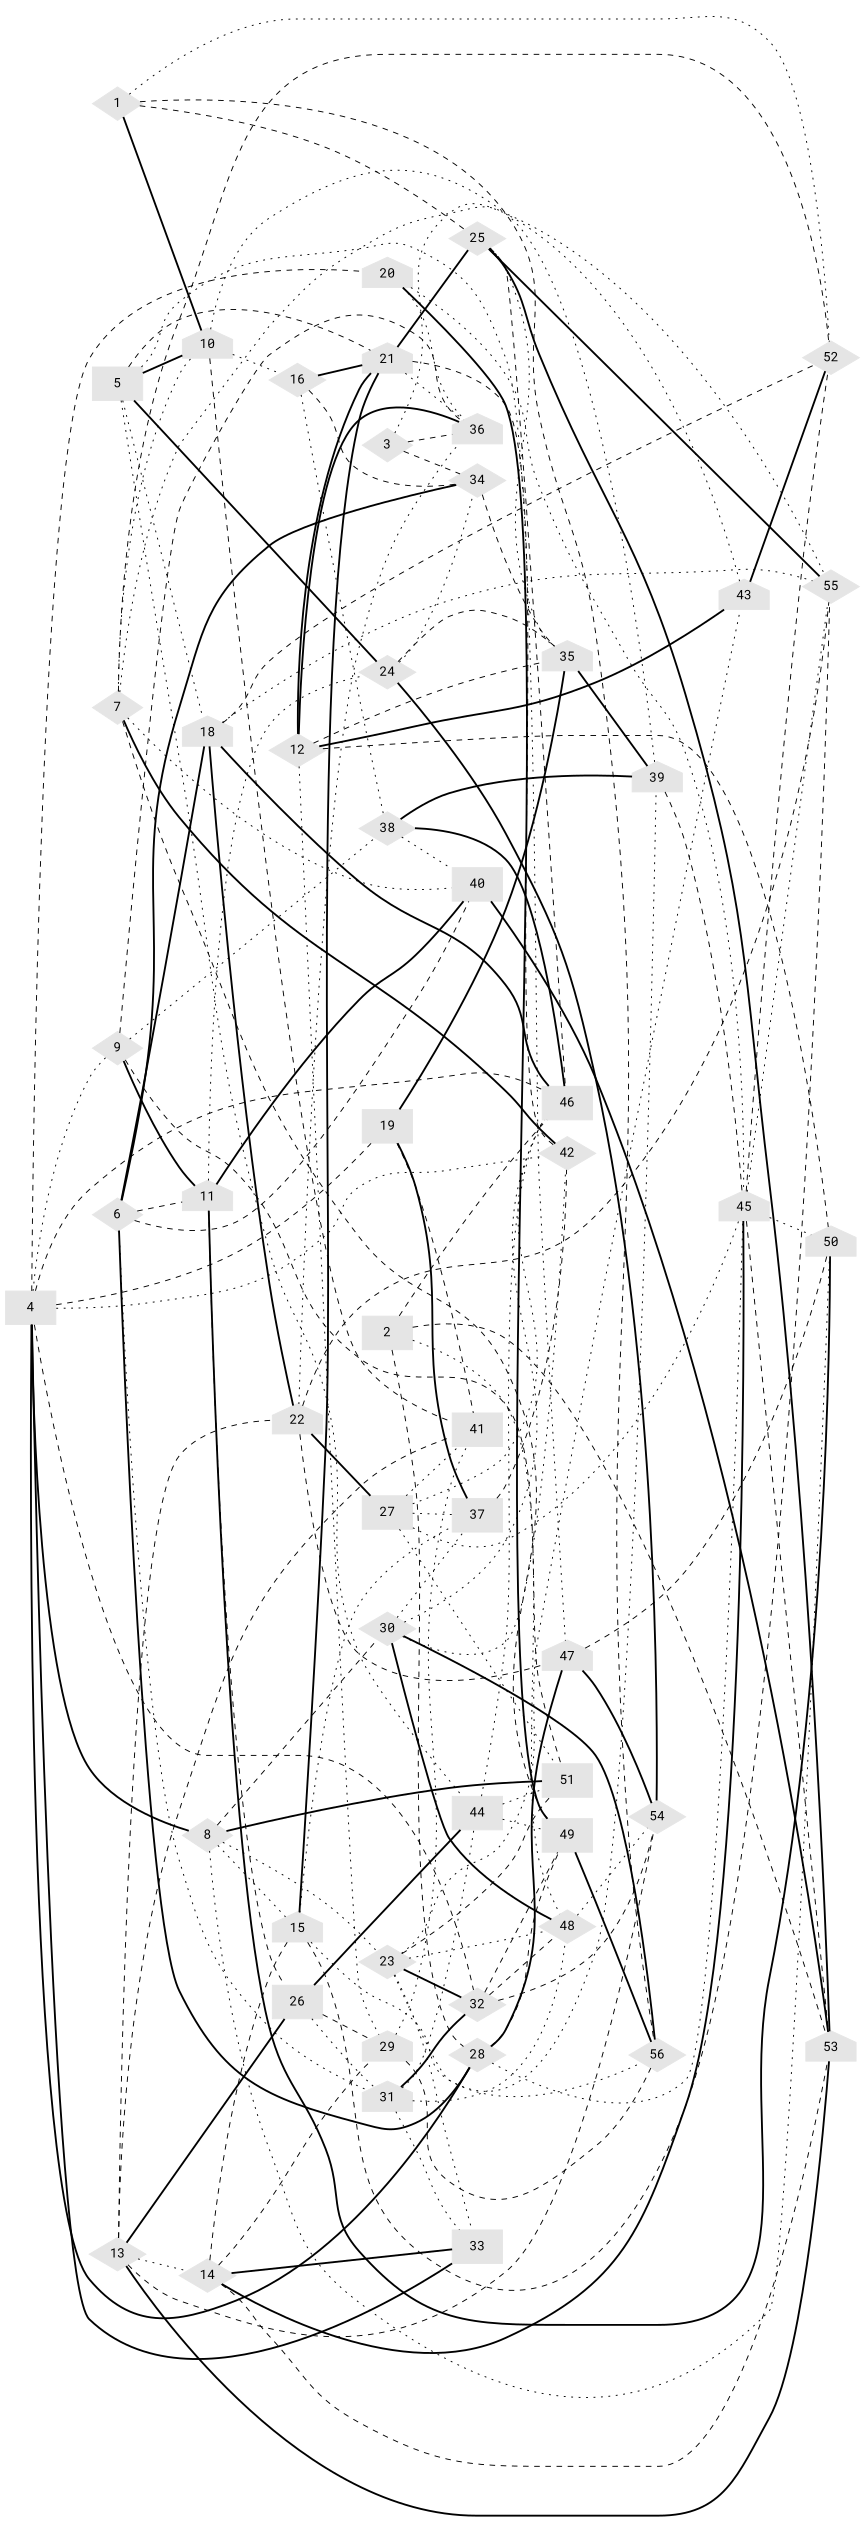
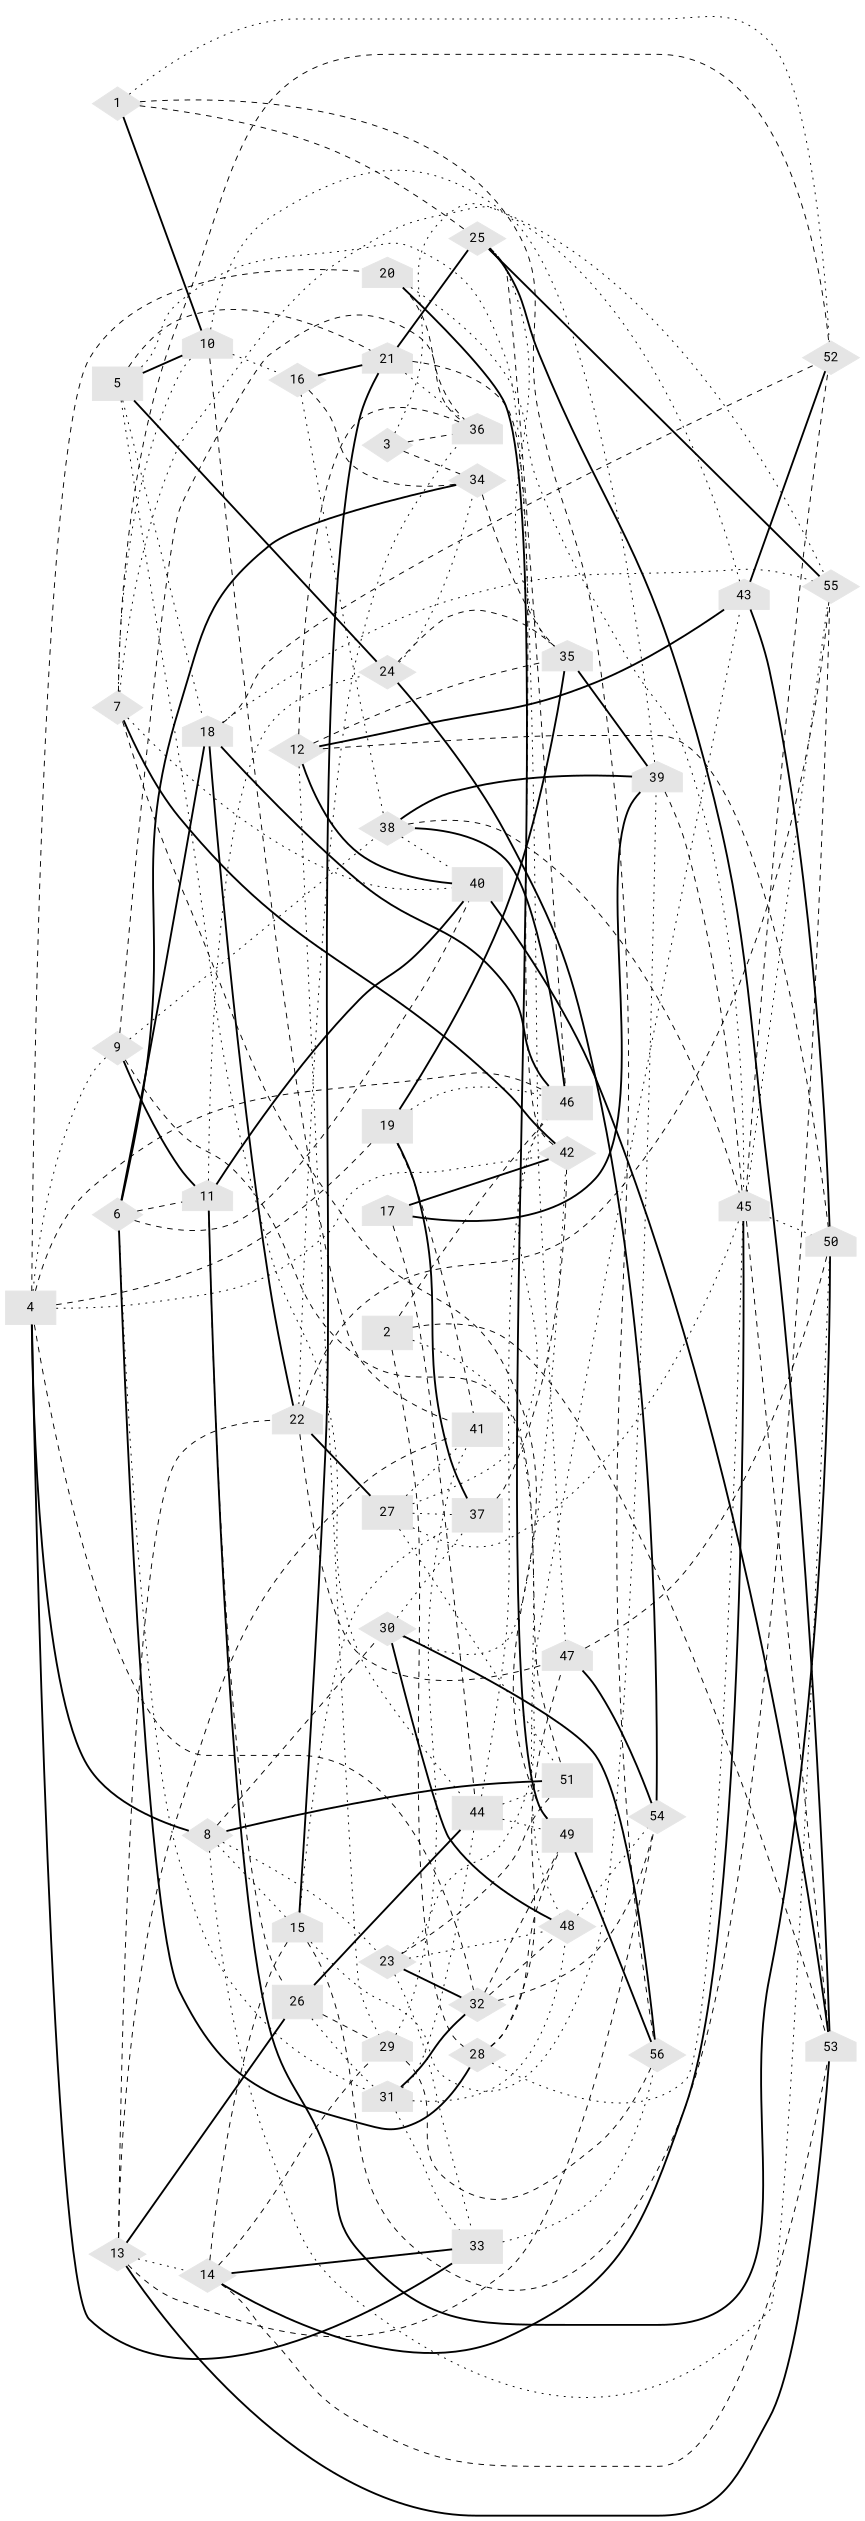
edge "20" -- "36": style dotted -> dashed
edge "36" -- "12": style bold -> dashed
edge "21" -- "12": now "40" -- "12"
edge "43" -- "50": added
edge "38" -- "45": added
node "17": added
edge "46" -- "30": now "46" -- "19"
edge "47" -- "28": style bold -> dashed
edge "4" -- "28": removed
edge "23" -- "56": now "33" -- "56"
